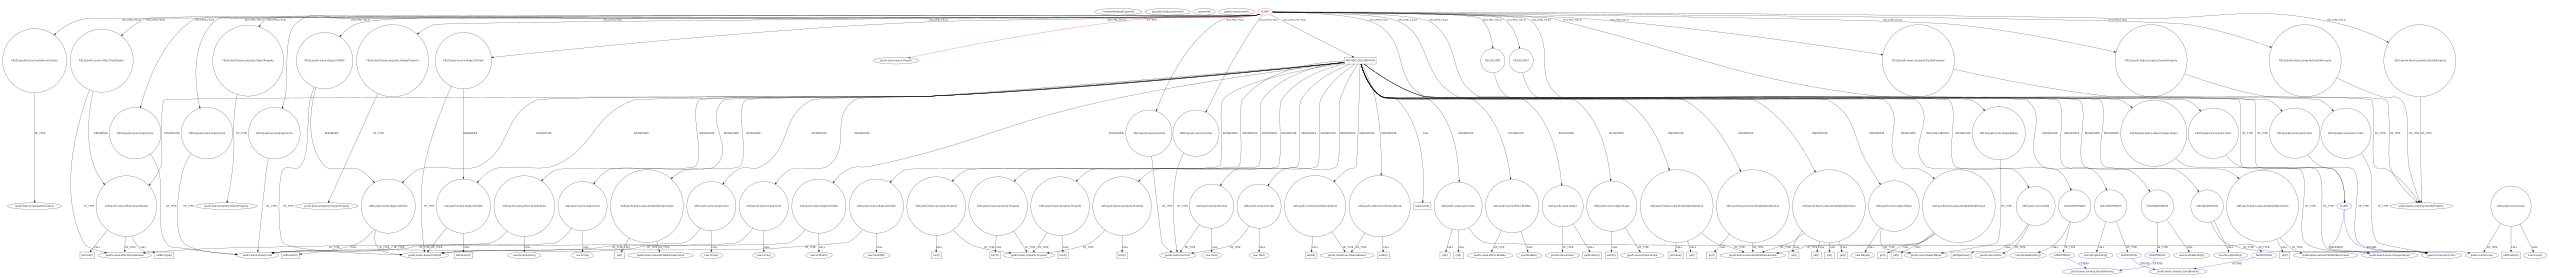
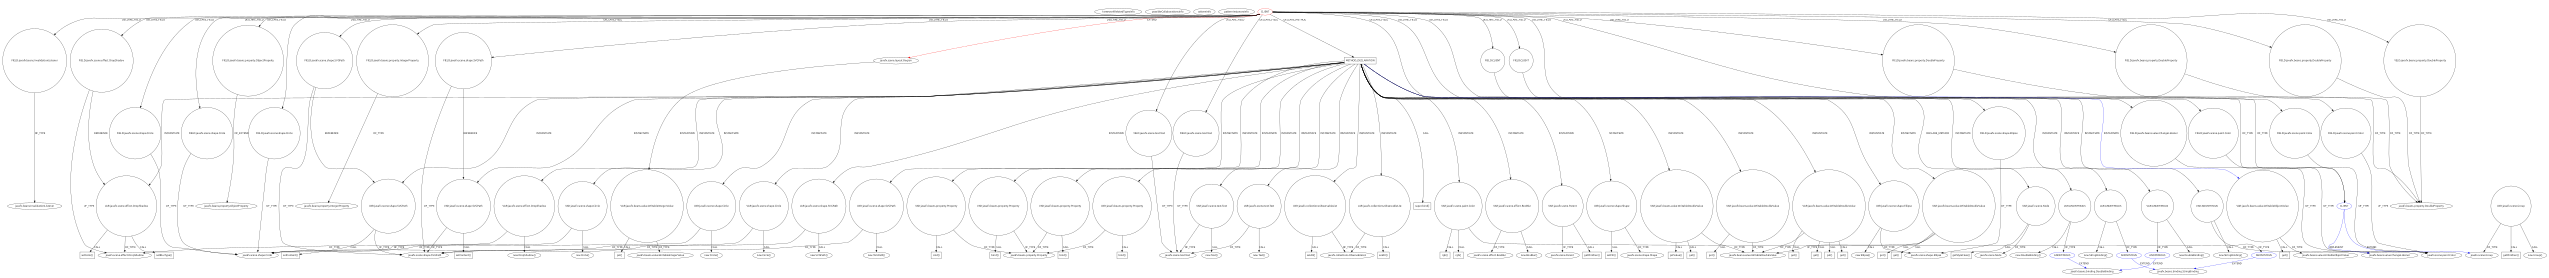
edge "METHOD_DECLARATION" -> "VAR:javafx.beans.value.WritableIntegerValue": now "javafx.scene.layout.Region" -> "VAR:javafx.beans.value.WritableIntegerValue"
edge "METHOD_DECLARATION" -> "VAR:javafx.beans.value.WritableObjectValue": color black -> blue
edge "FIELD:javafx.beans.property.ObjectProperty" -> "javafx.beans.property.ObjectProperty": label "OF_TYPE" -> "OF_EXTEND"
